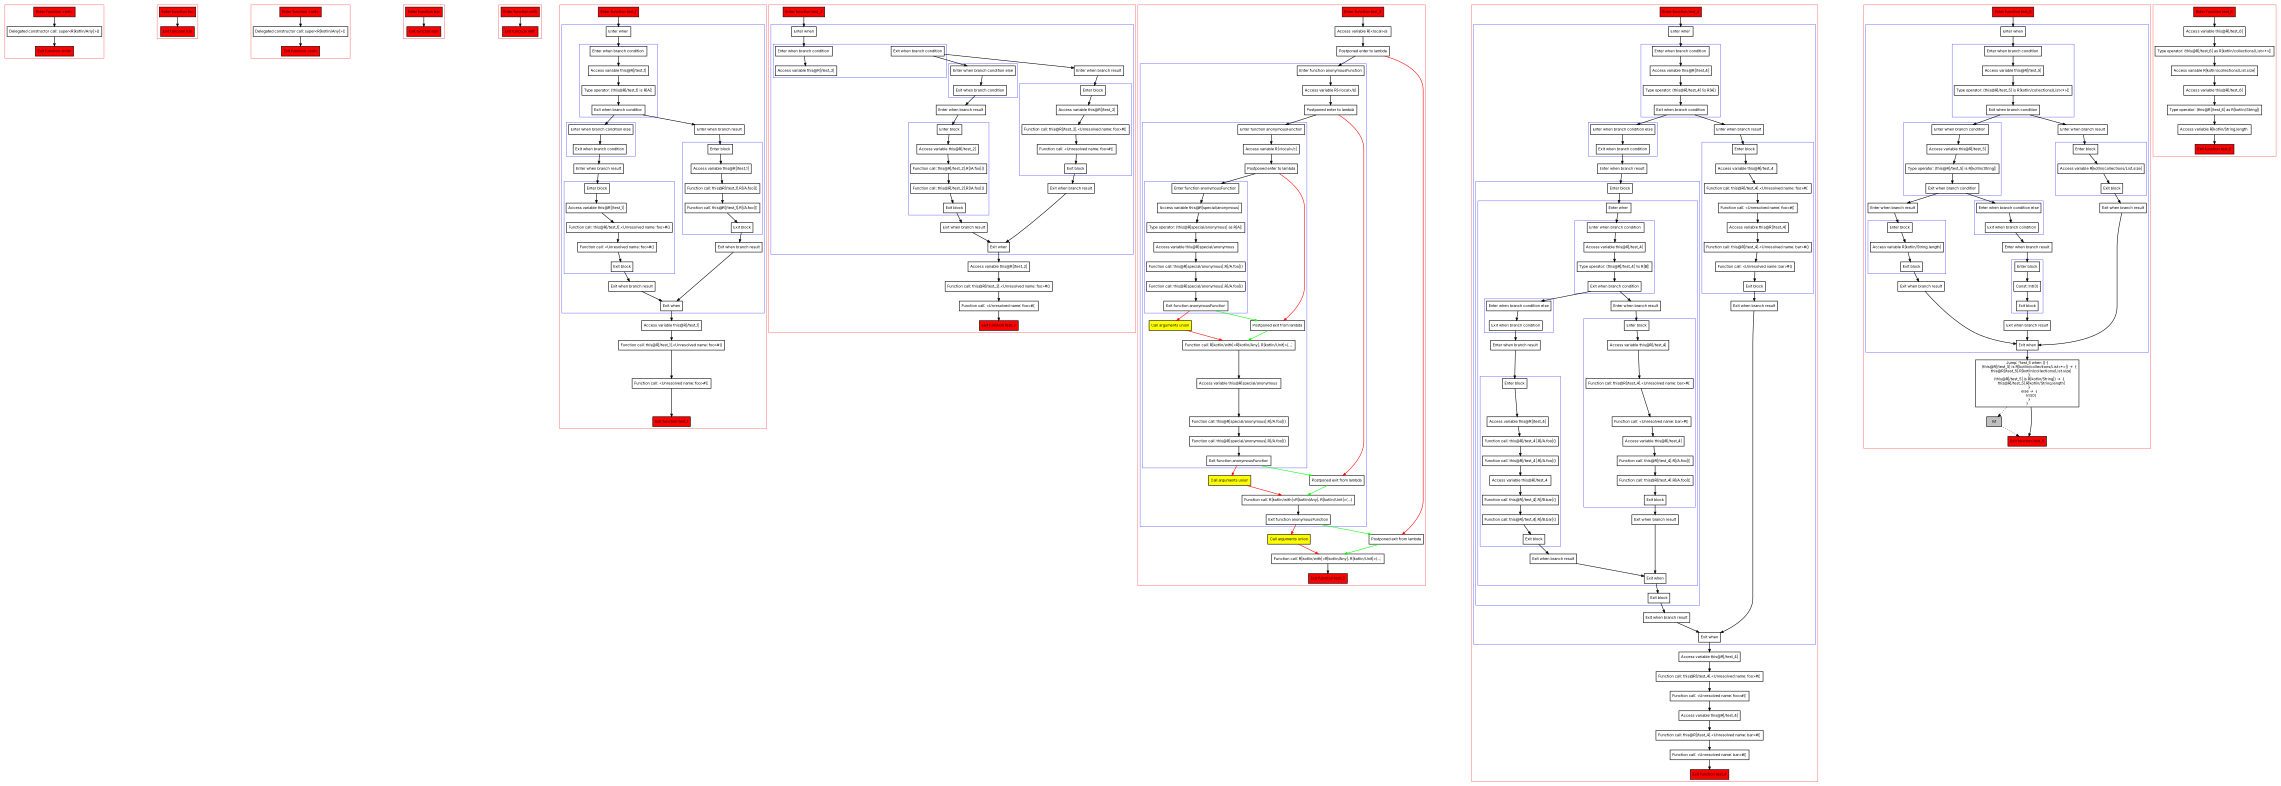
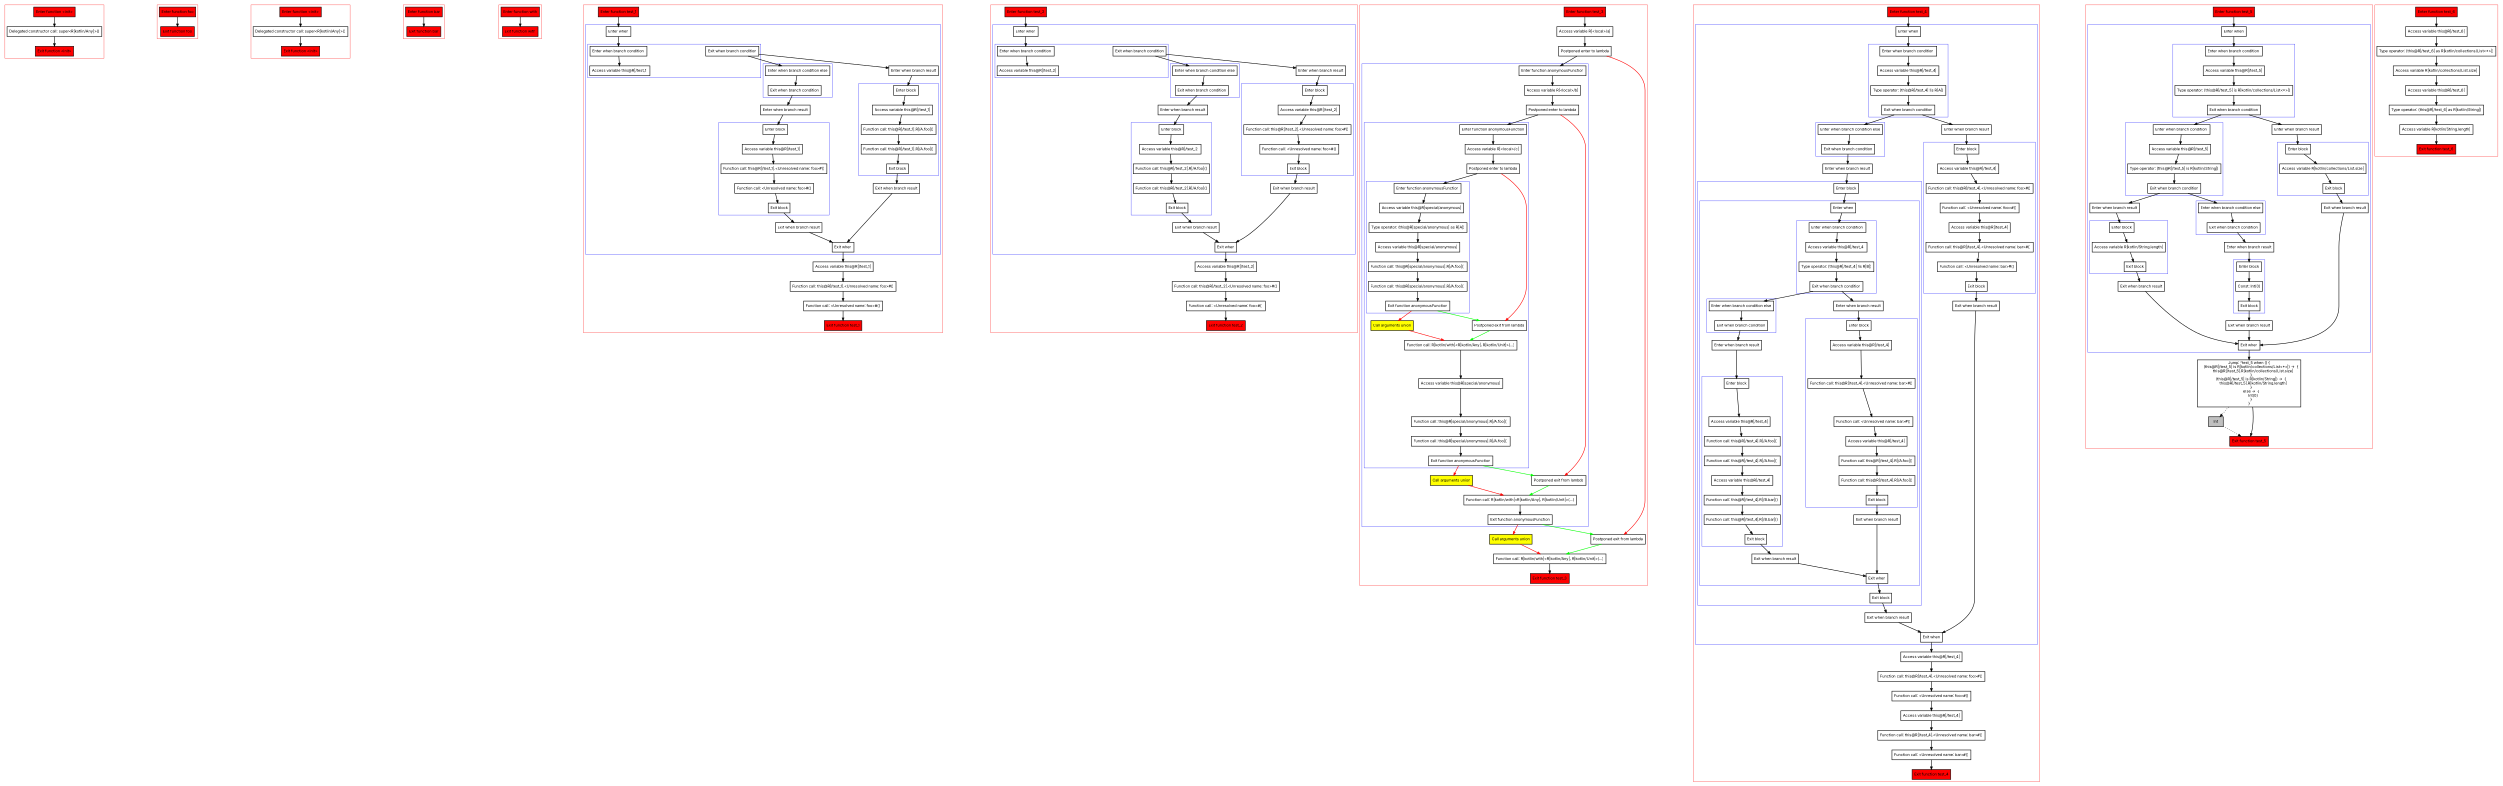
node "Type operator: (this@R|/test_1| is R|A|)": removed
